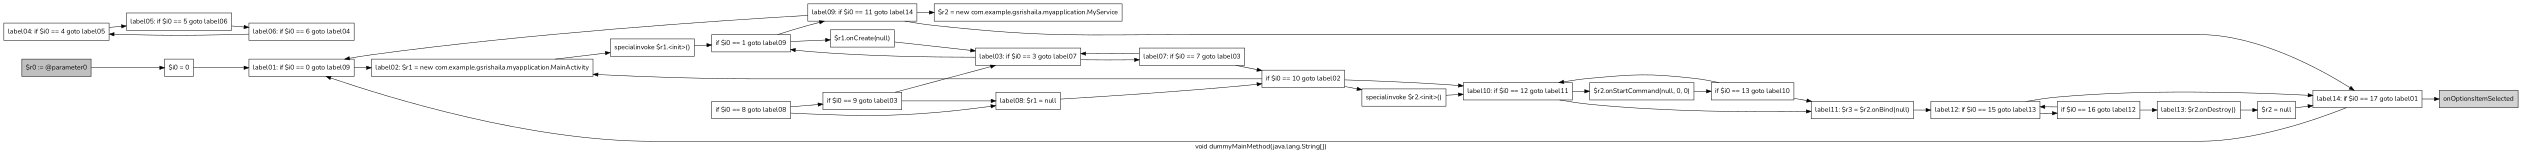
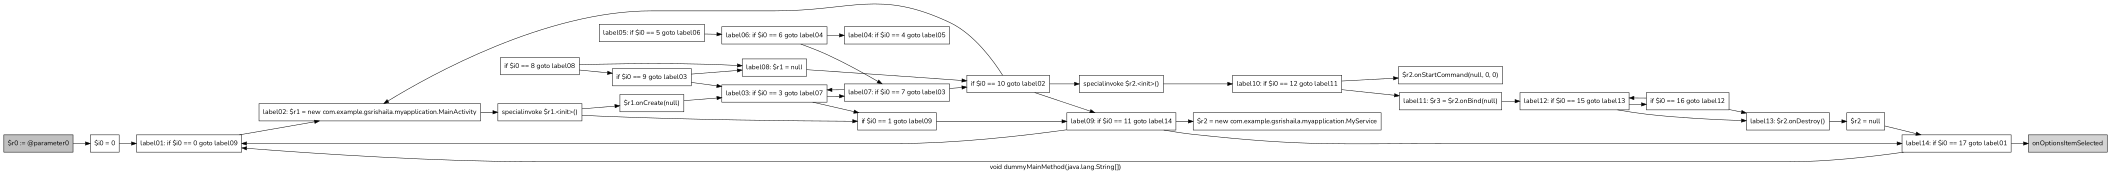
edge "label04: if $i0 == 4 goto label05" -> "label05: if $i0 == 5 goto label06": removed
edge "if $i0 == 1 goto label09" -> "$r1.onCreate(null)": now "specialinvoke $r1.<init>()" -> "$r1.onCreate(null)"
edge "label06: if $i0 == 6 goto label04" -> "label07: if $i0 == 7 goto label03": added
edge "if $i0 == 10 goto label02" -> "label10: if $i0 == 12 goto label11": now "if $i0 == 10 goto label02" -> "label09: if $i0 == 11 goto label14"
node "if $i0 == 13 goto label10": removed
edge "label12: if $i0 == 15 goto label13" -> "label14: if $i0 == 17 goto label01": now "label12: if $i0 == 15 goto label13" -> "label13: $r2.onDestroy()"
